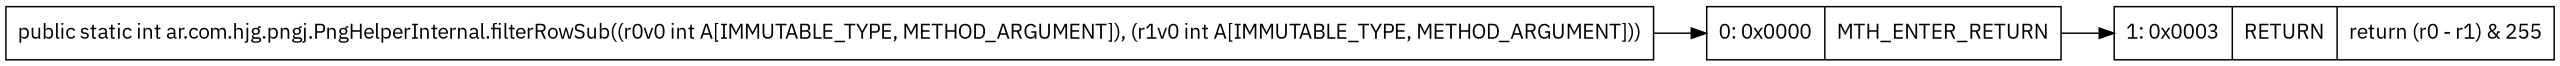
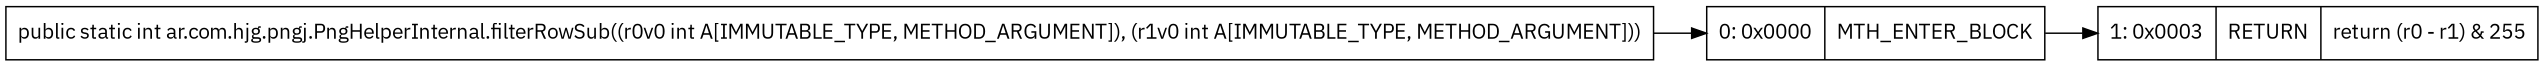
node "0: 0x0000": text "MTH_ENTER_RETURN" -> "MTH_ENTER_BLOCK"
